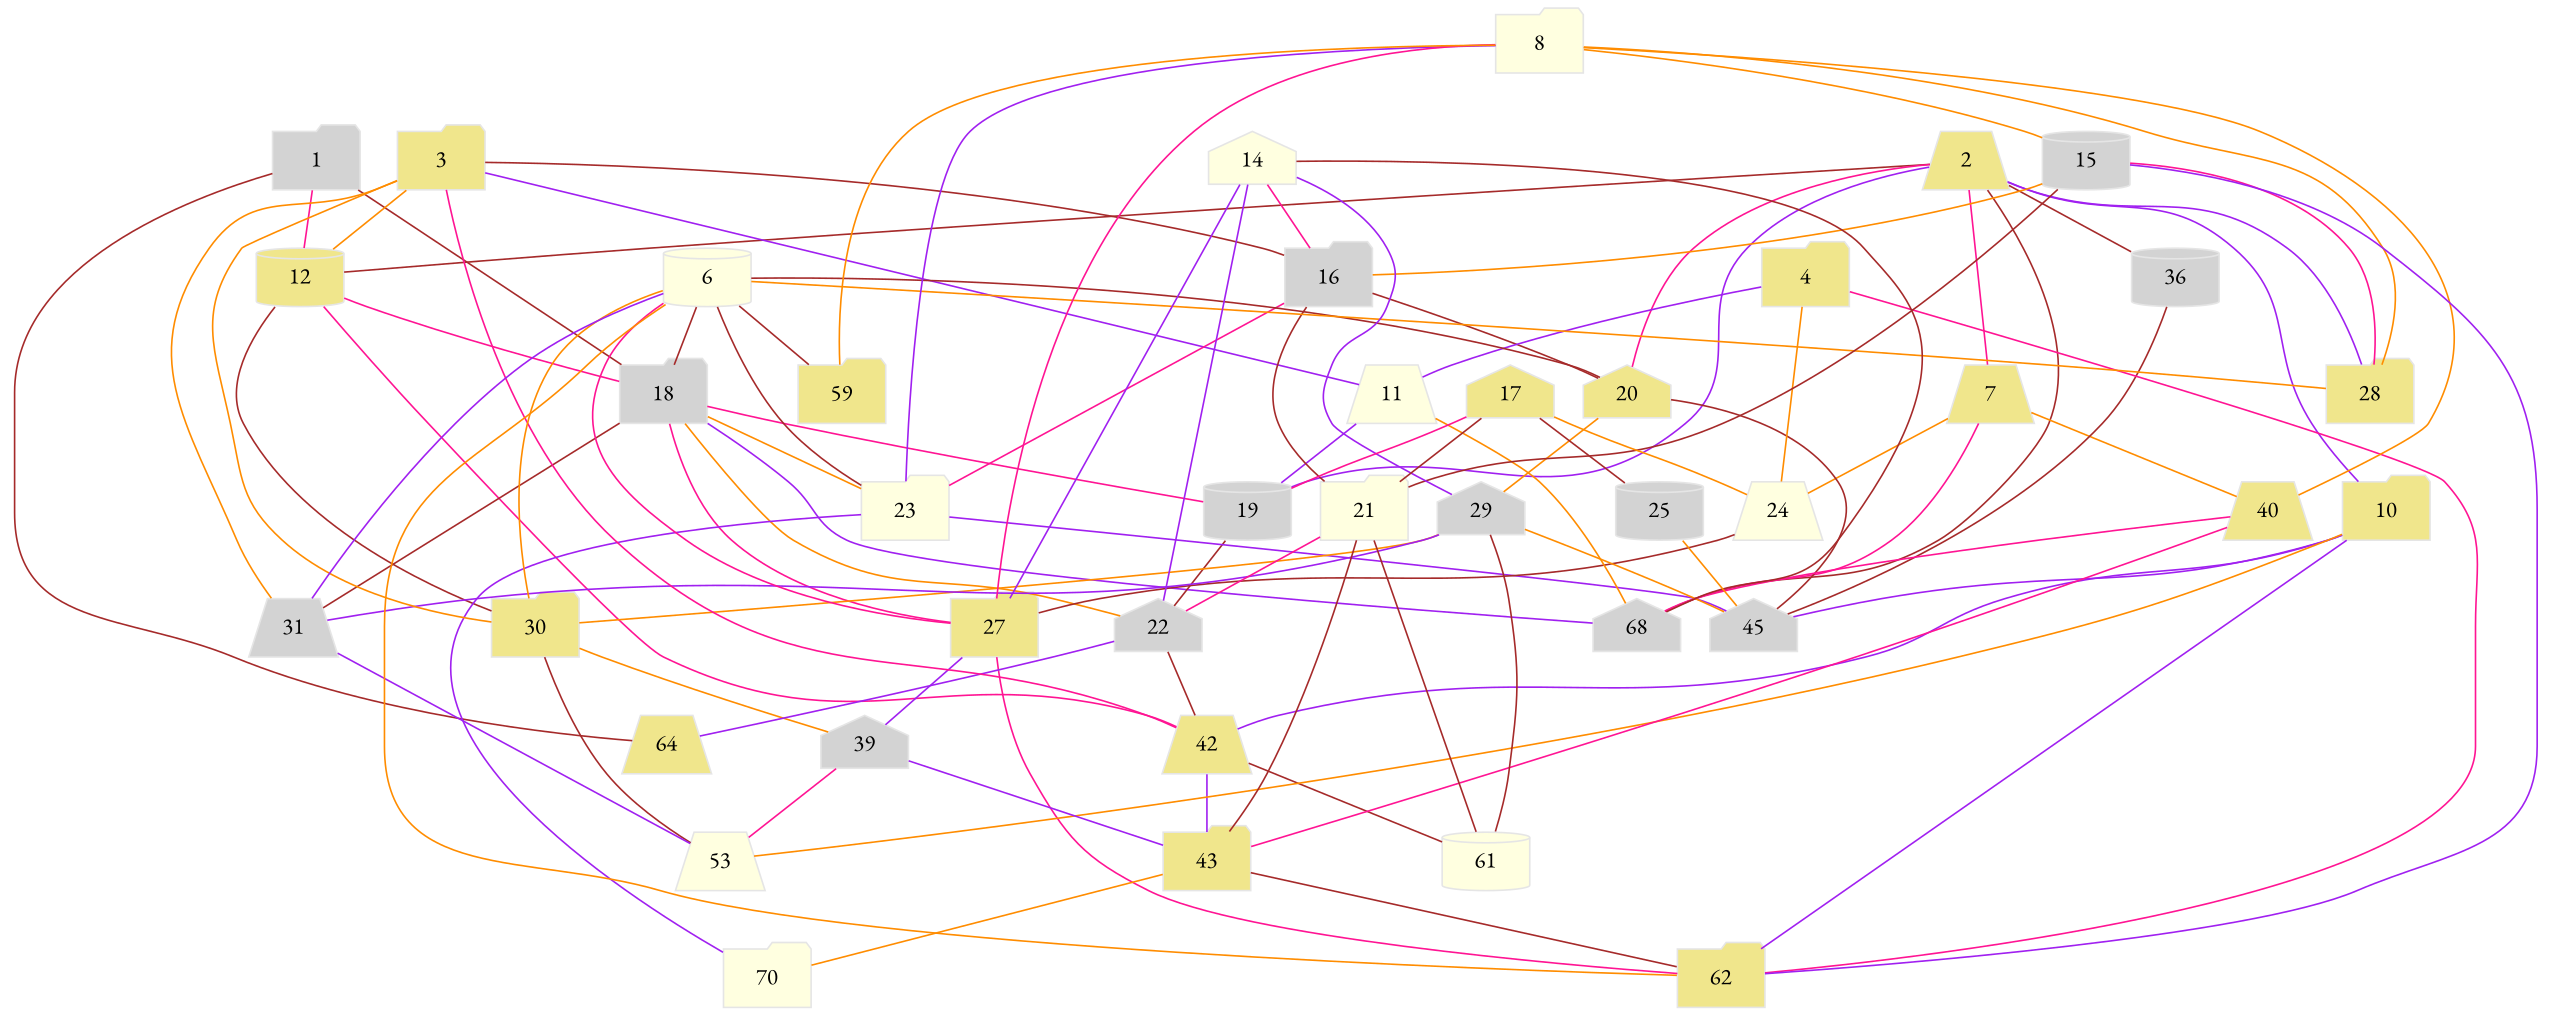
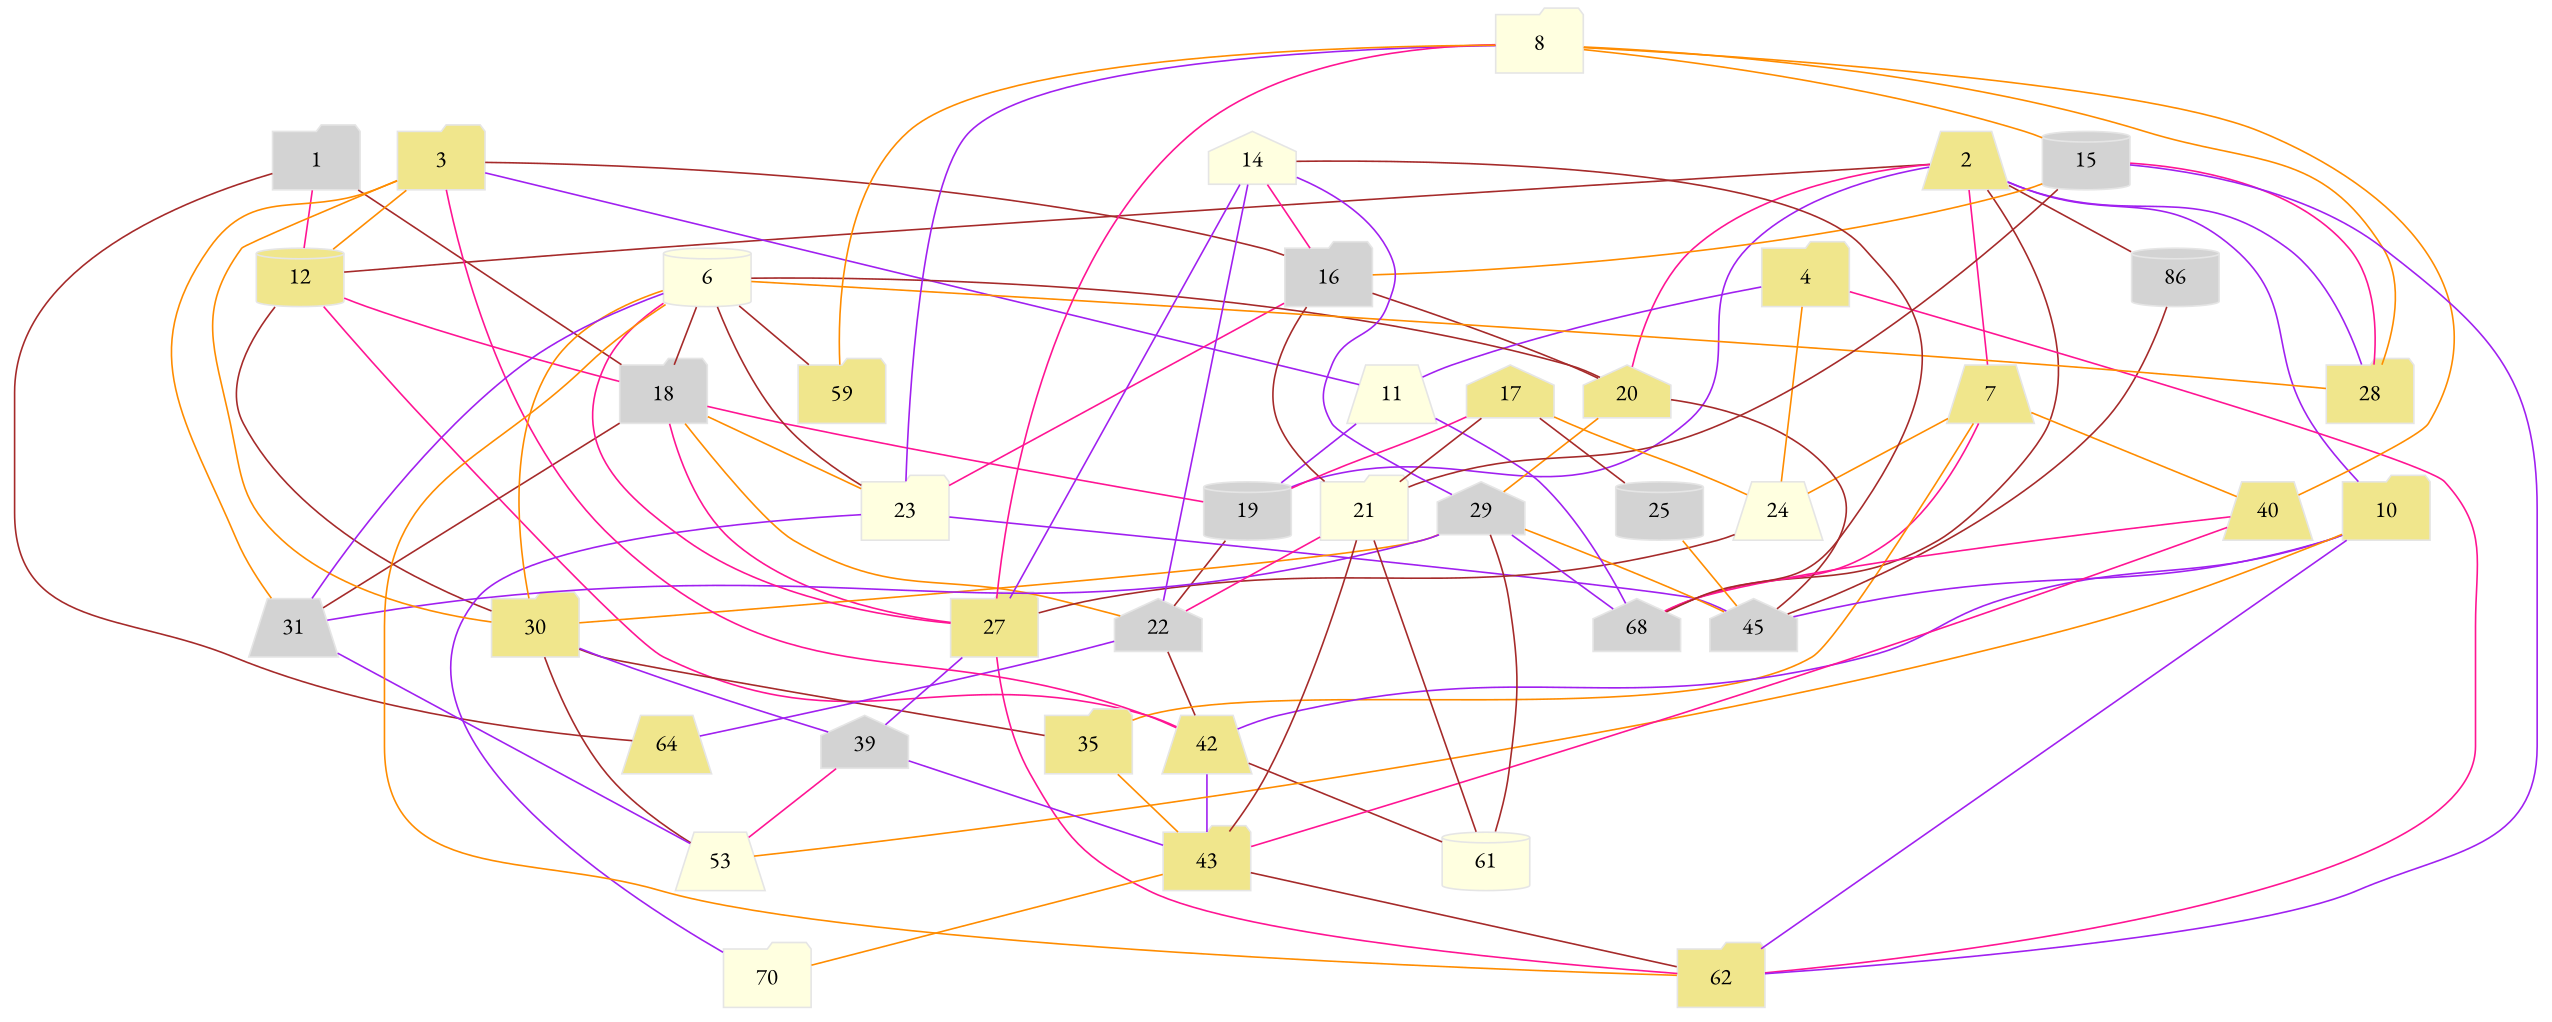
node "36": label "36" -> "86"
edge "11" -- "68": color darkorange -> purple
edge "18" -- "68": now "29" -- "68"
edge "30" -- "39": color darkorange -> purple
node "35": added
